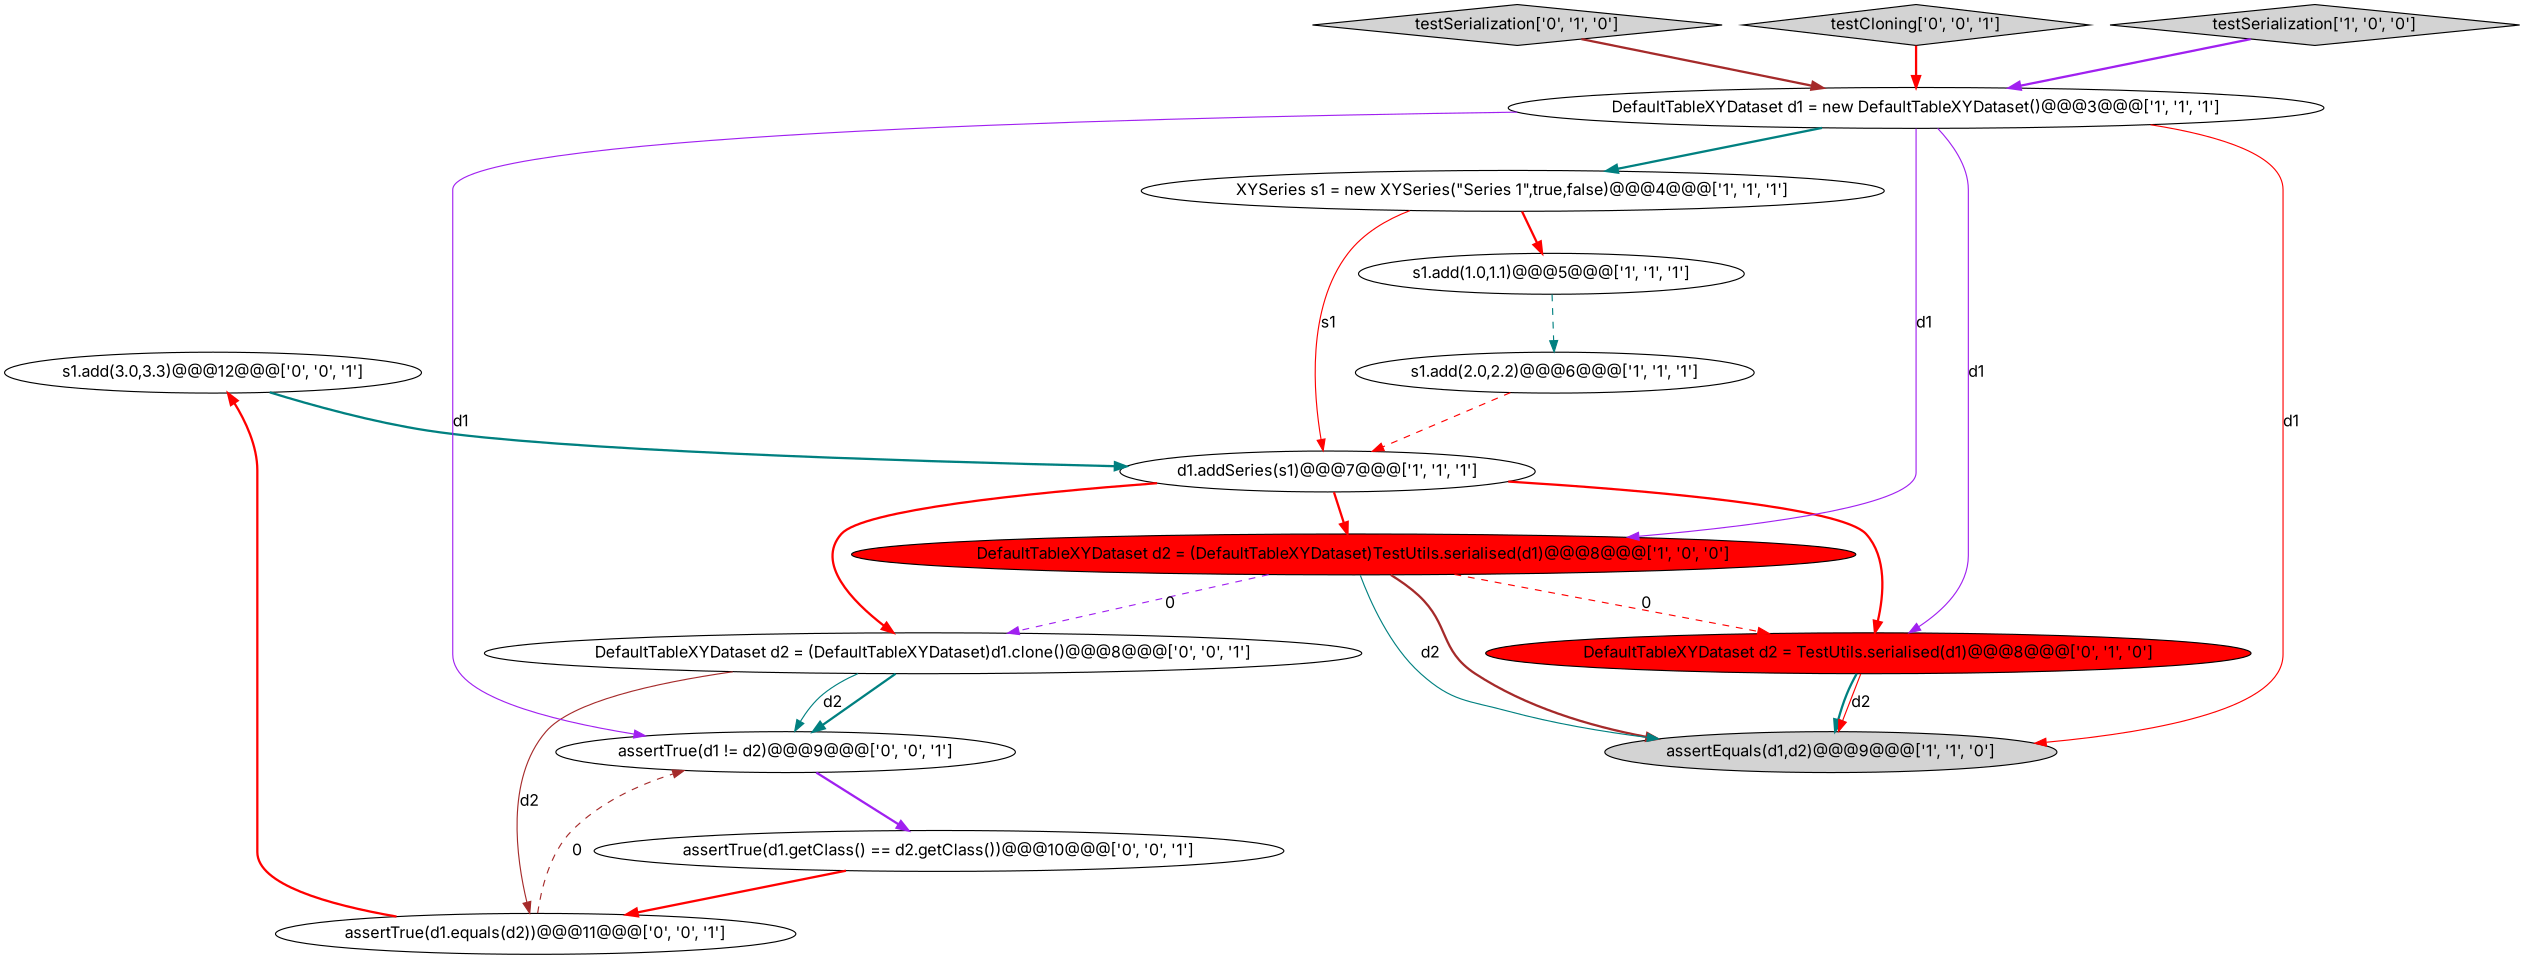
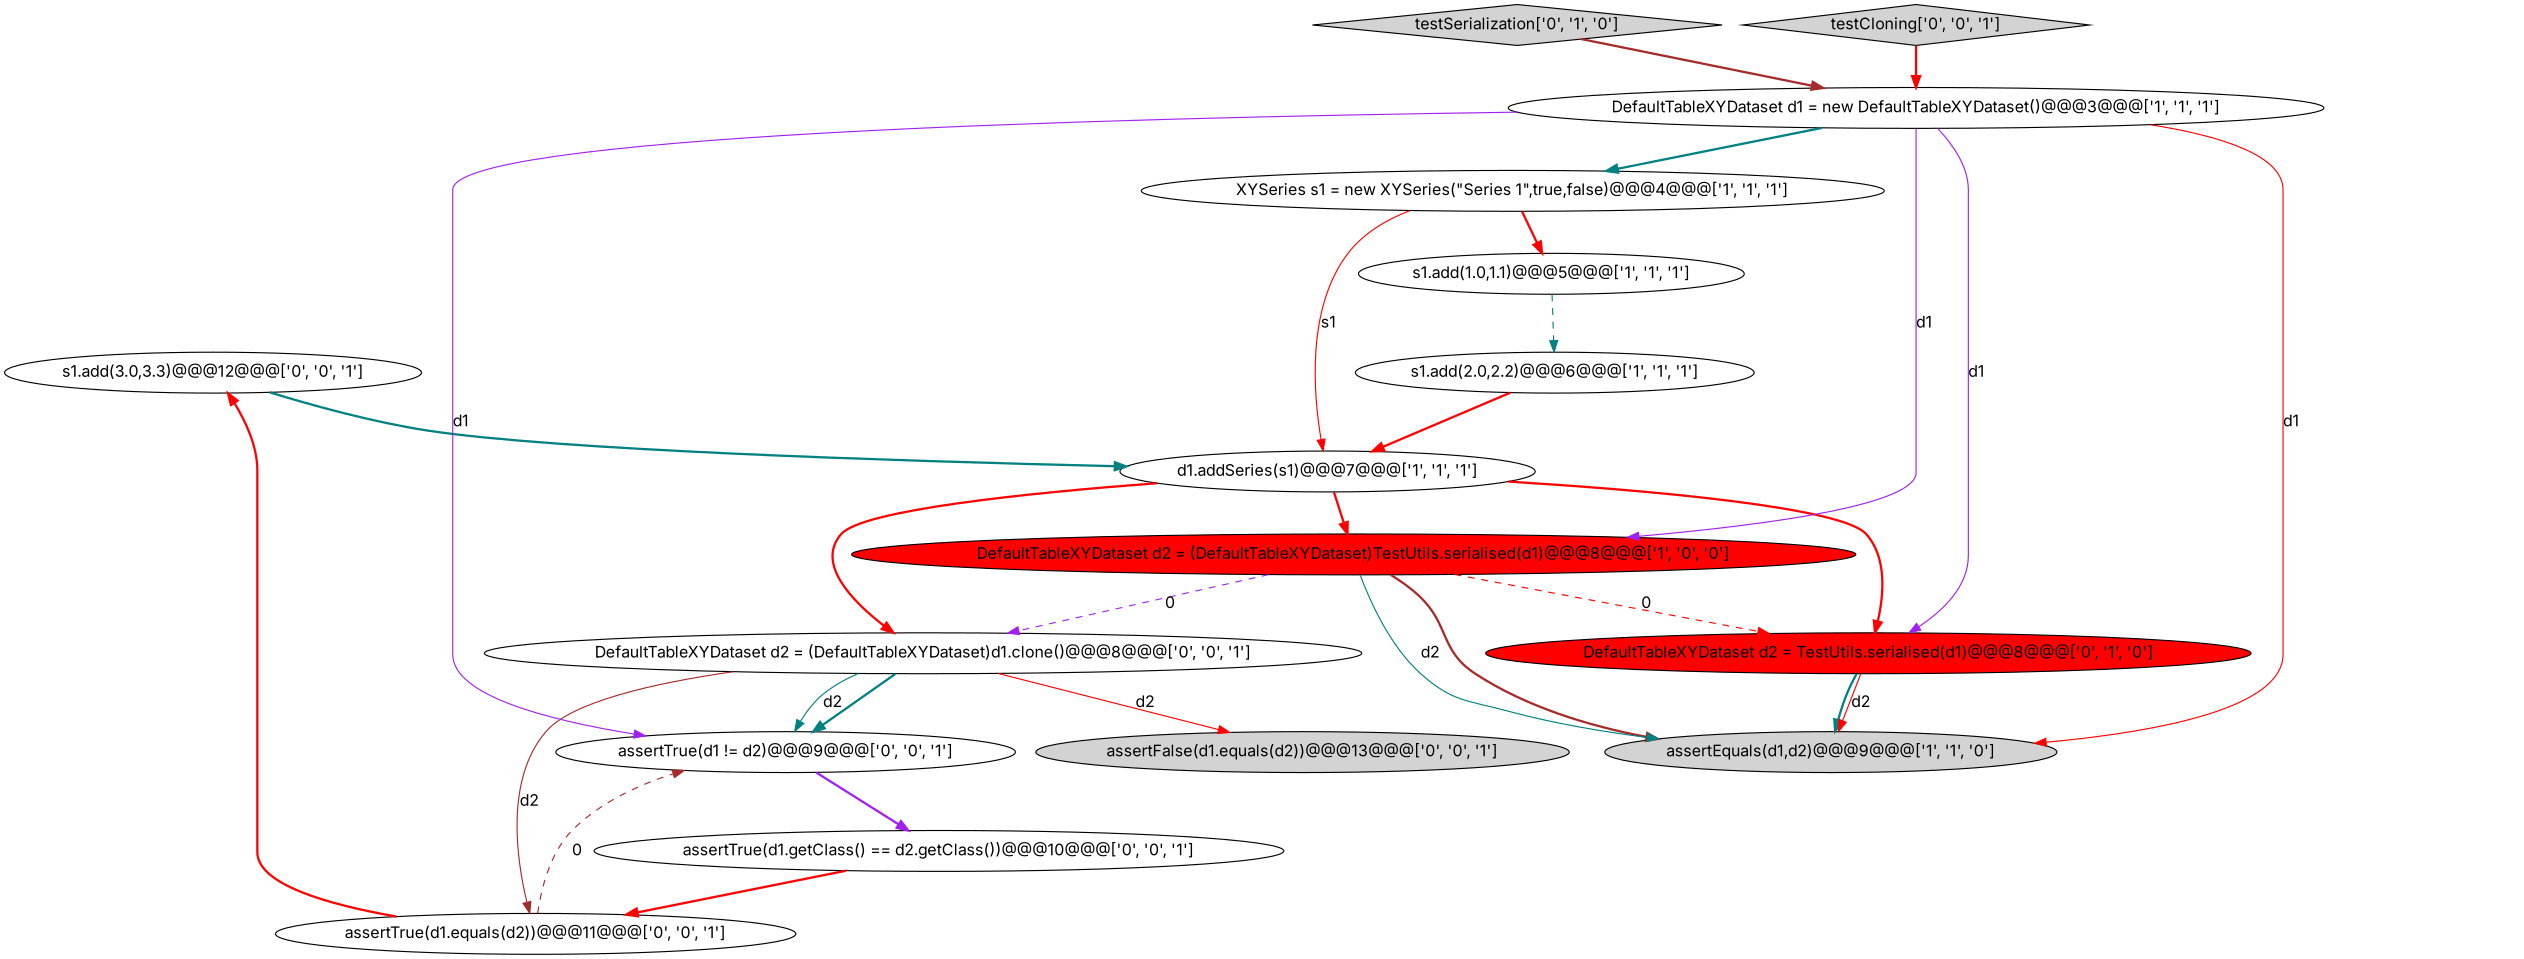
node "testSerialization['1', '0', '0']": removed
edge "s1.add(2.0,2.2)@@@6@@@['1', '1', '1']" -> "d1.addSeries(s1)@@@7@@@['1', '1', '1']": style dashed -> bold
node "assertFalse(d1.equals(d2))@@@13@@@['0', '0', '1']": added
